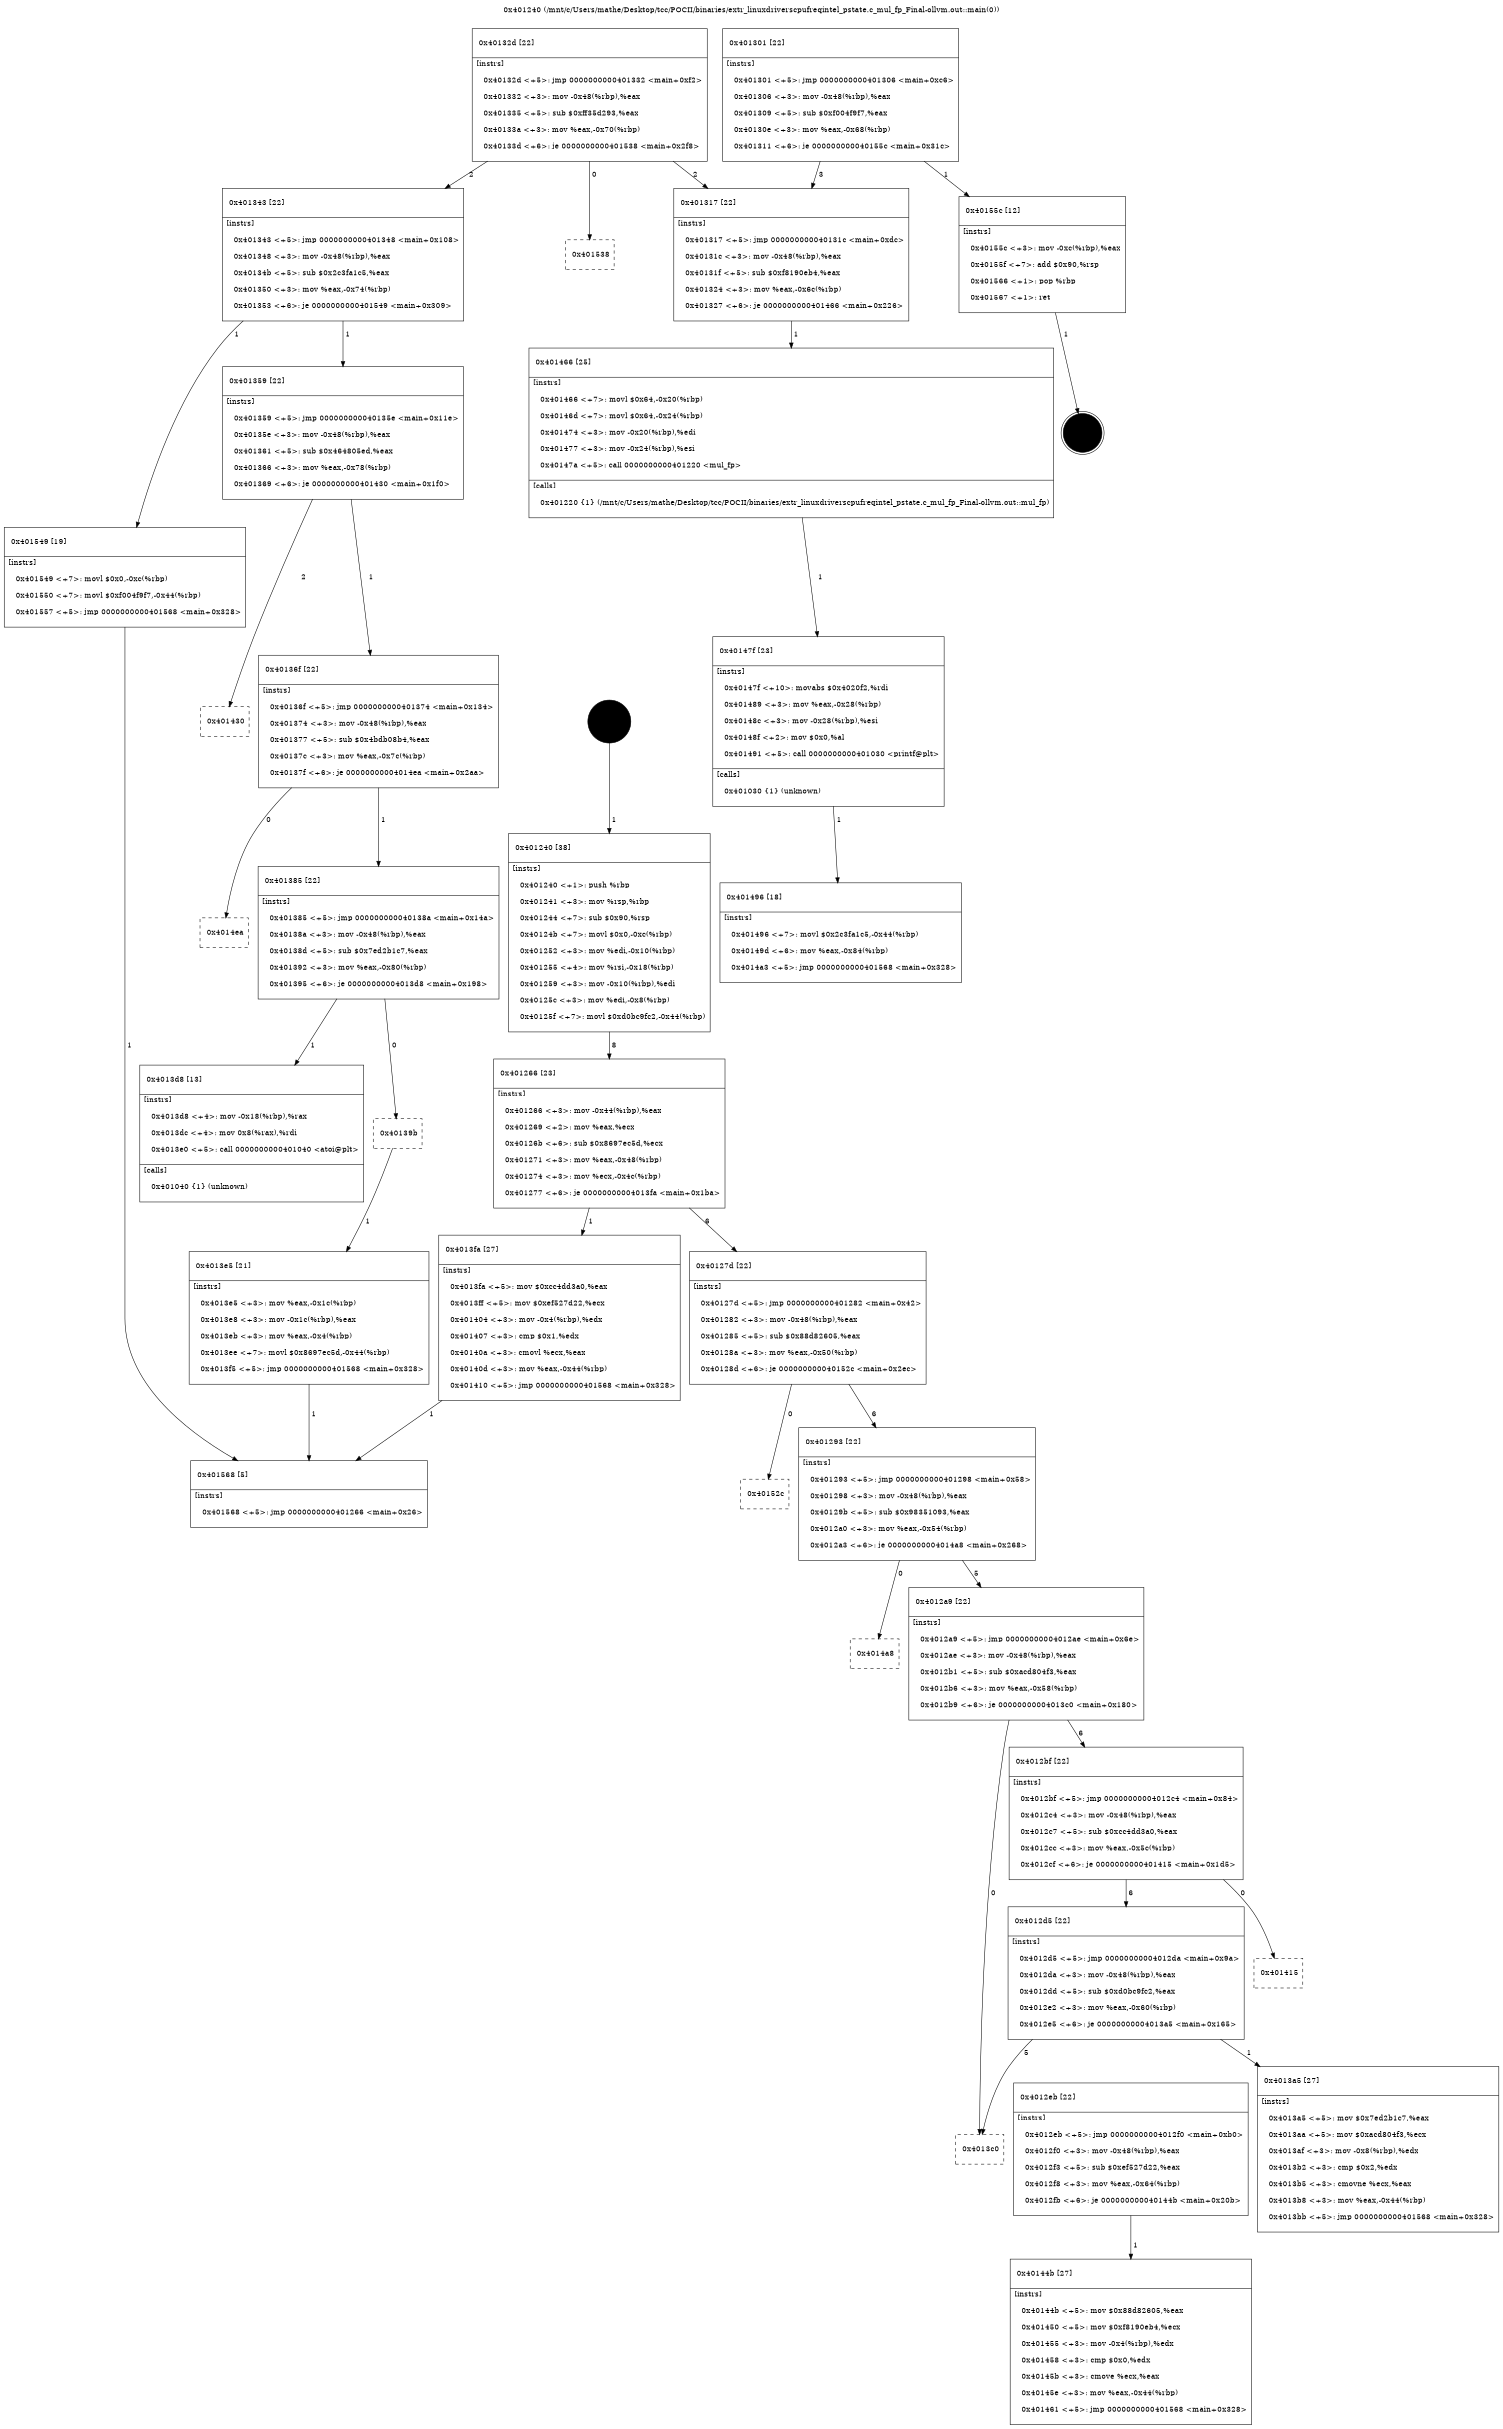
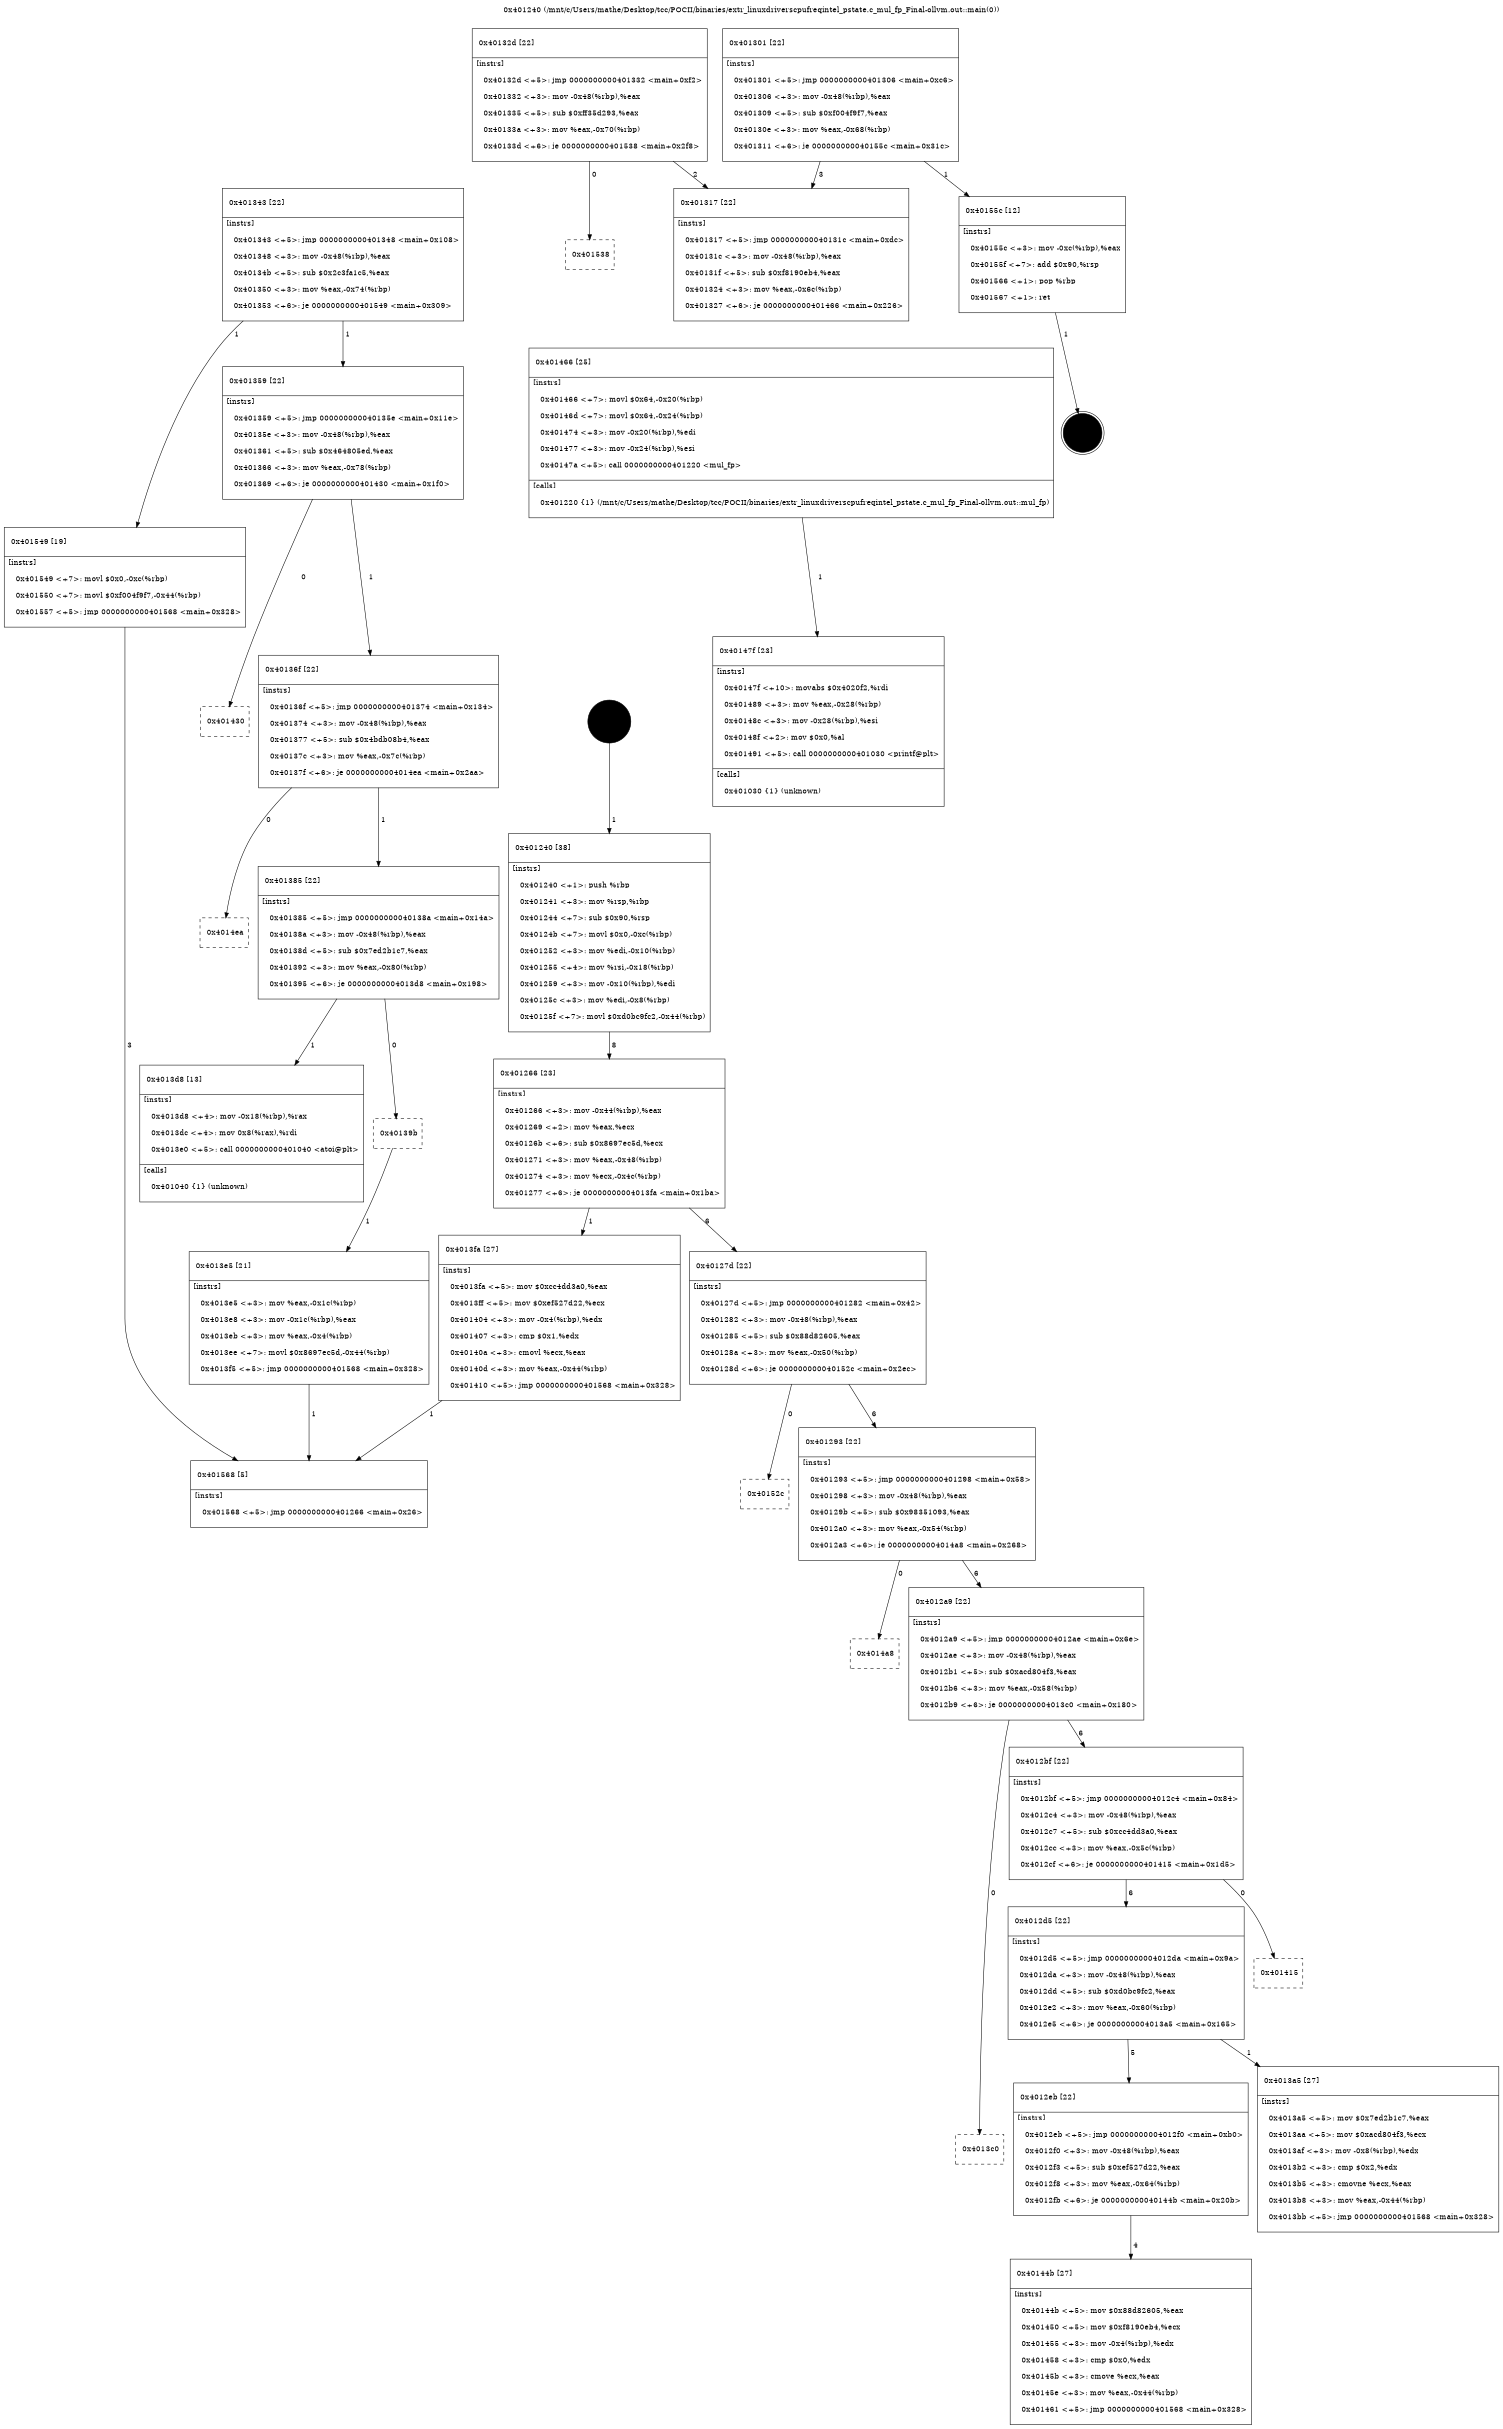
edge "0x40132d [22]" -> "0x401343 [22]": removed, label "2"
edge "0x401317 [22]" -> "0x401466 [25]": removed, label "1"
edge "0x401359 [22]" -> "0x401430": label " 2" -> " 0"
node "0x401496 [18]": removed
edge "0x401549 [19]" -> "0x401568 [5]": label " 1" -> " 3"
edge "0x401293 [22]" -> "0x4012a9 [22]": label " 5" -> " 6"
edge "0x4012d5 [22]" -> "0x4013c0": now "0x4012d5 [22]" -> "0x4012eb [22]"
edge "0x4012eb [22]" -> "0x40144b [27]": label " 1" -> " 4"
